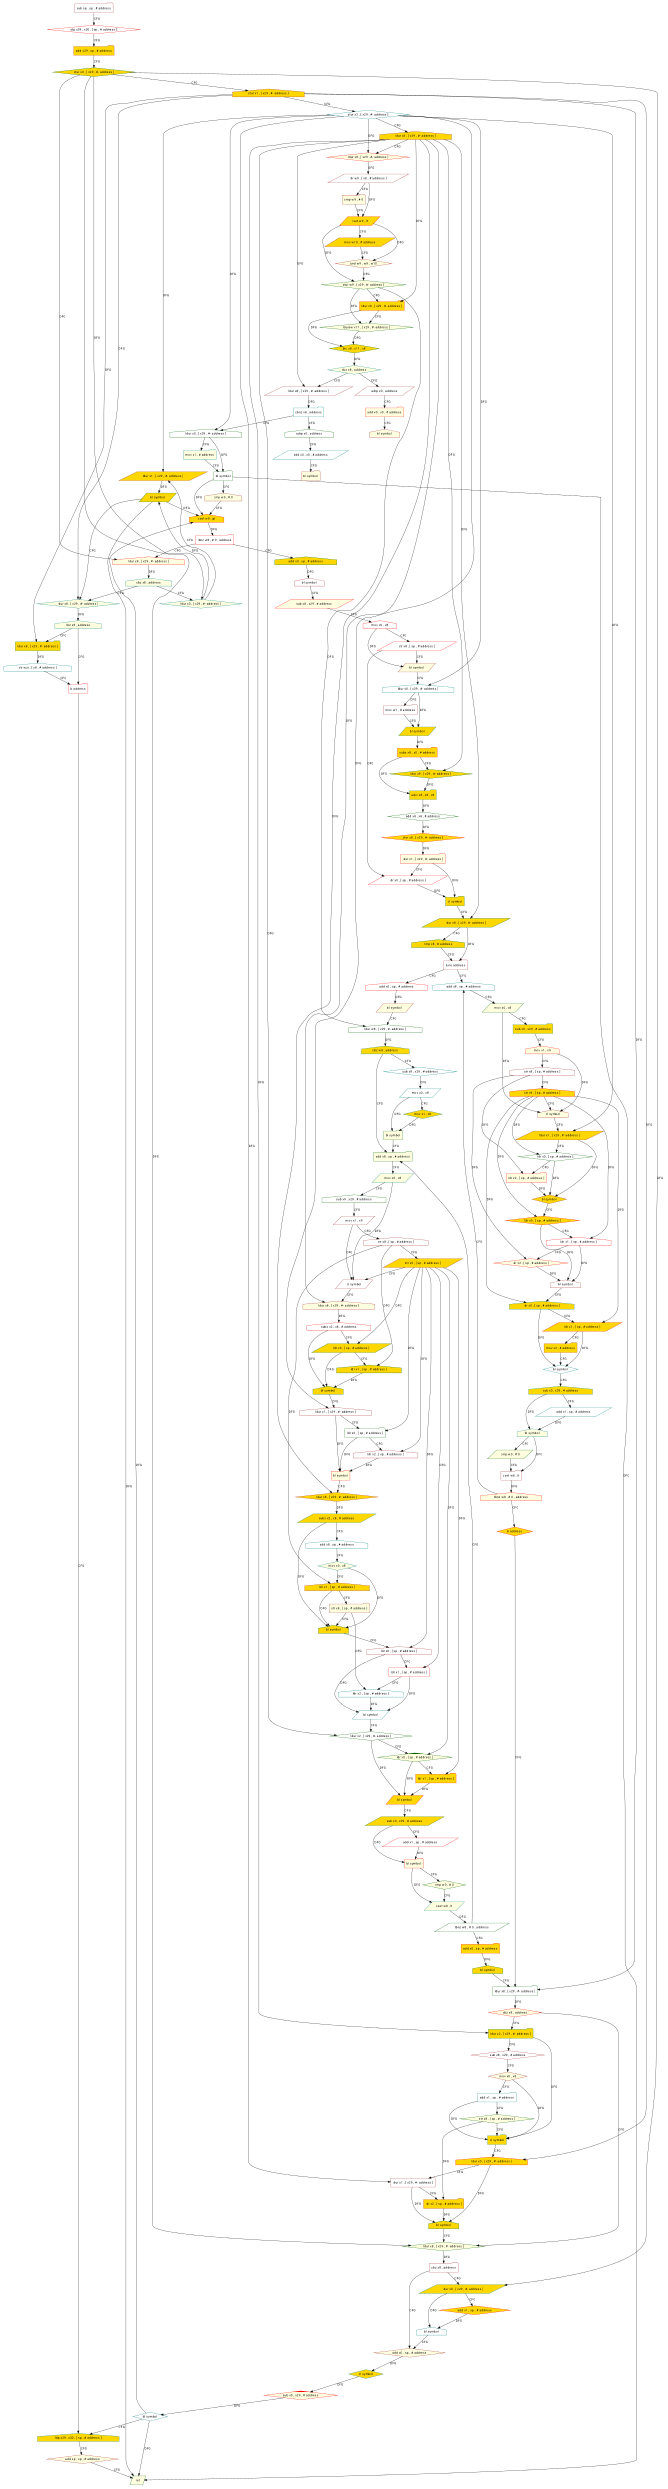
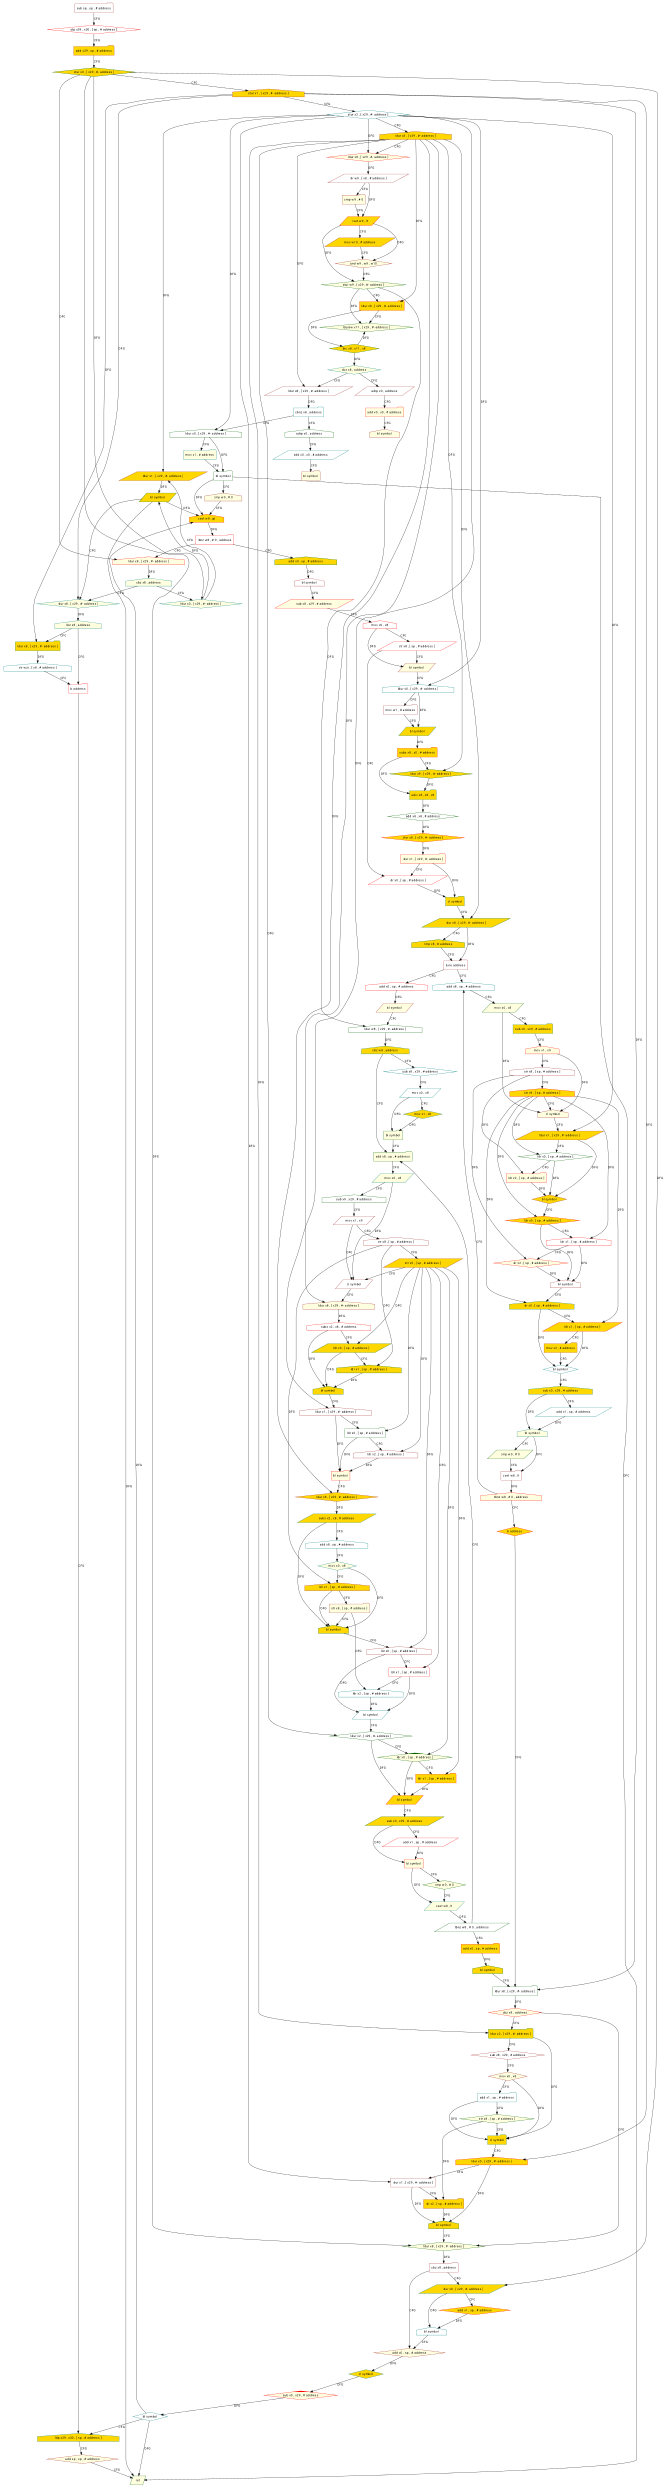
edge "ldursw x11 , [ x29 , #- address ]" -> "bic x8 , x11 , x8": reversed
